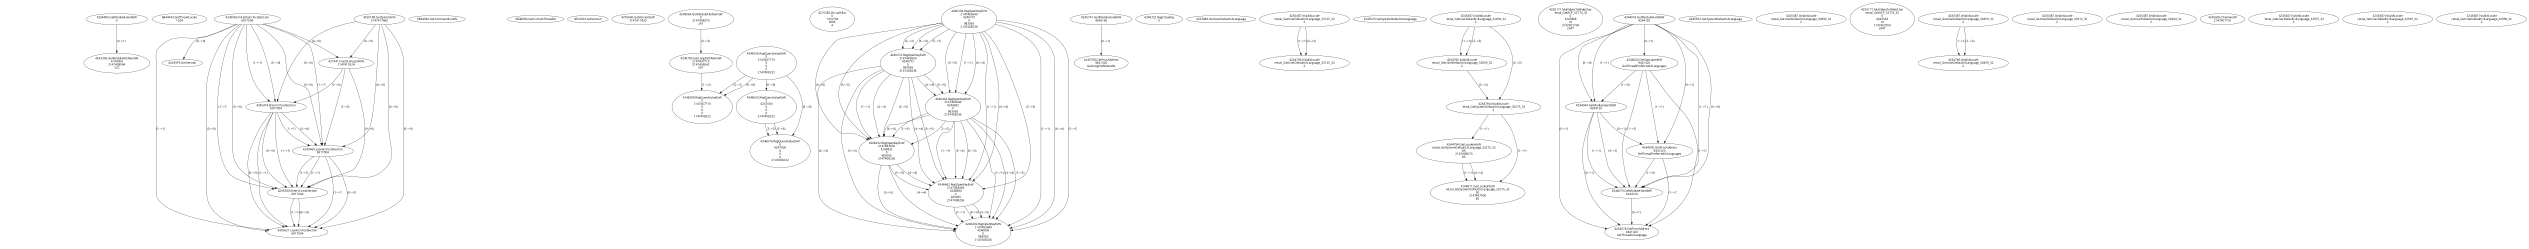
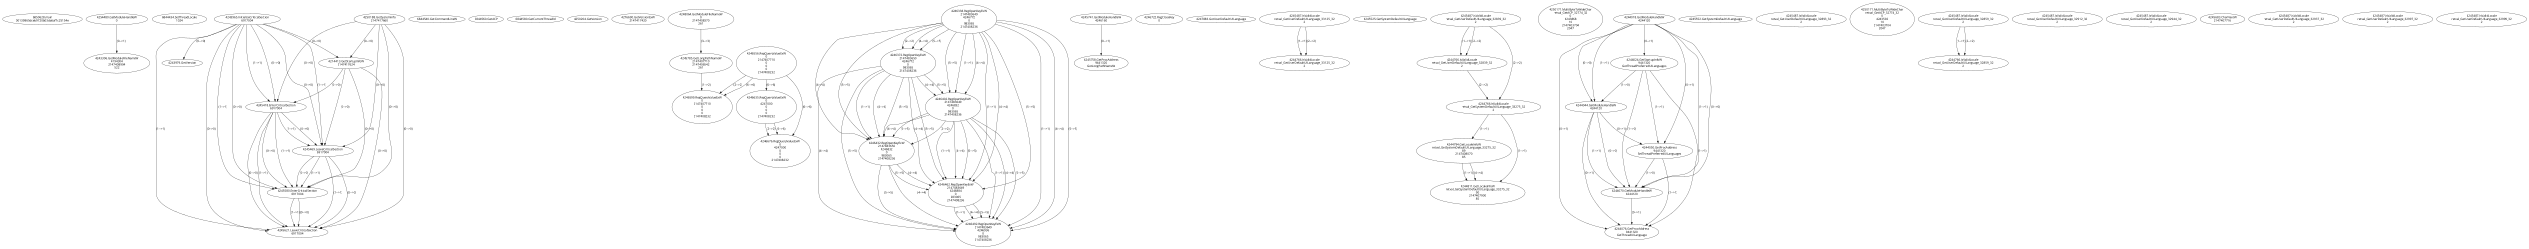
node "6850628.main 00139865dceb9720b03da6af7c25154e": added
node "6844560.GetACP": added
node "4215383.VirtualAlloc 0 1310704 4096 4": removed
edge "4214413.GetStartupInfoW 2147417624" -> "4245621.LeaveCriticalSection 6917004": added, label "(0-->0)"
